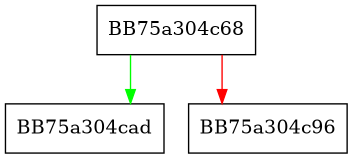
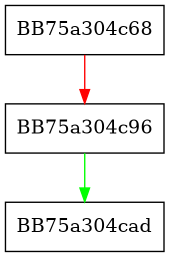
edge "BB75a304c68" -> "BB75a304cad": now "BB75a304c96" -> "BB75a304cad"
